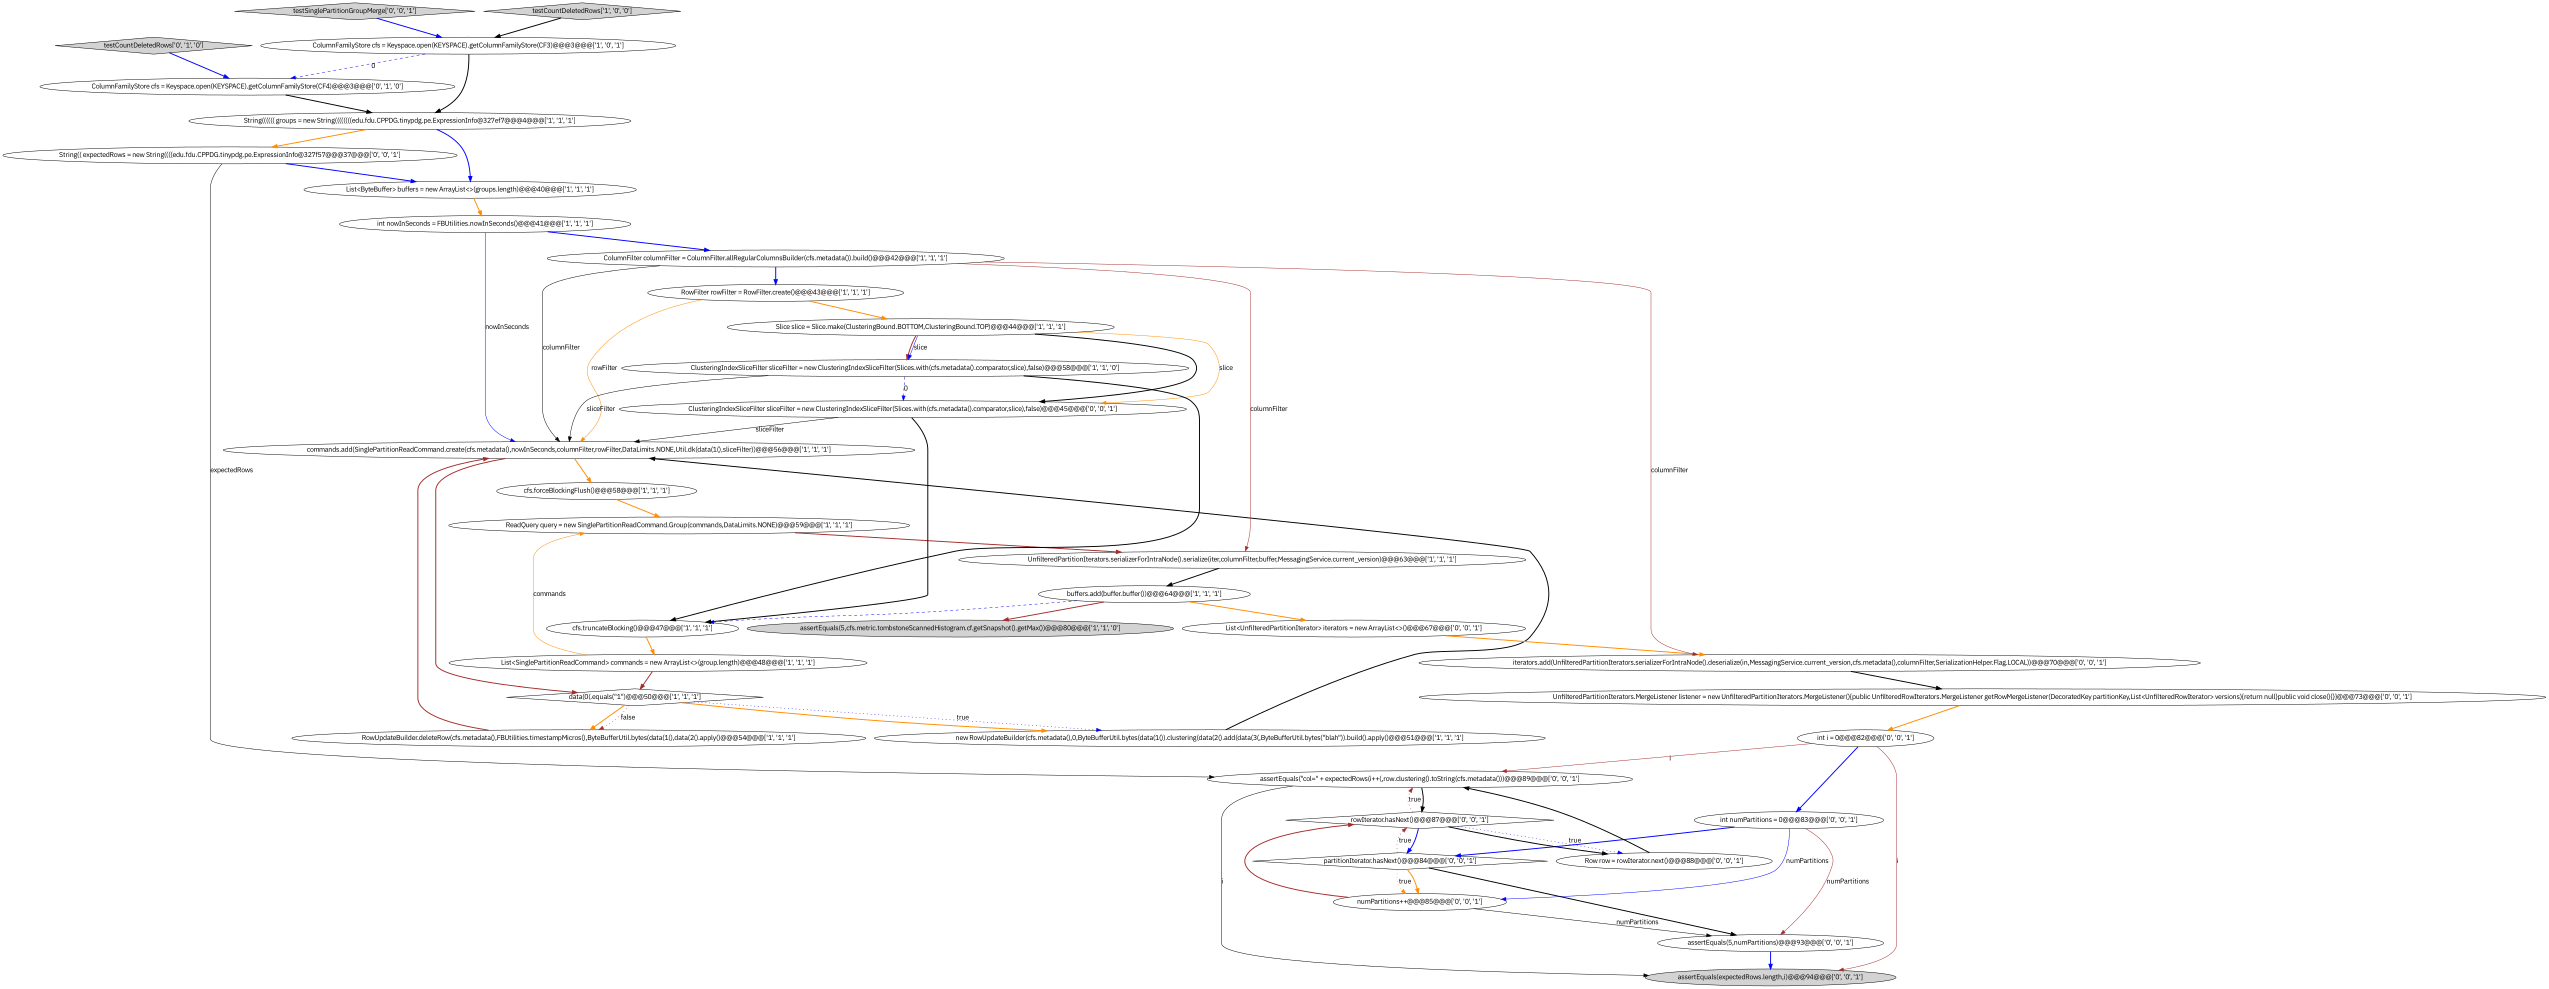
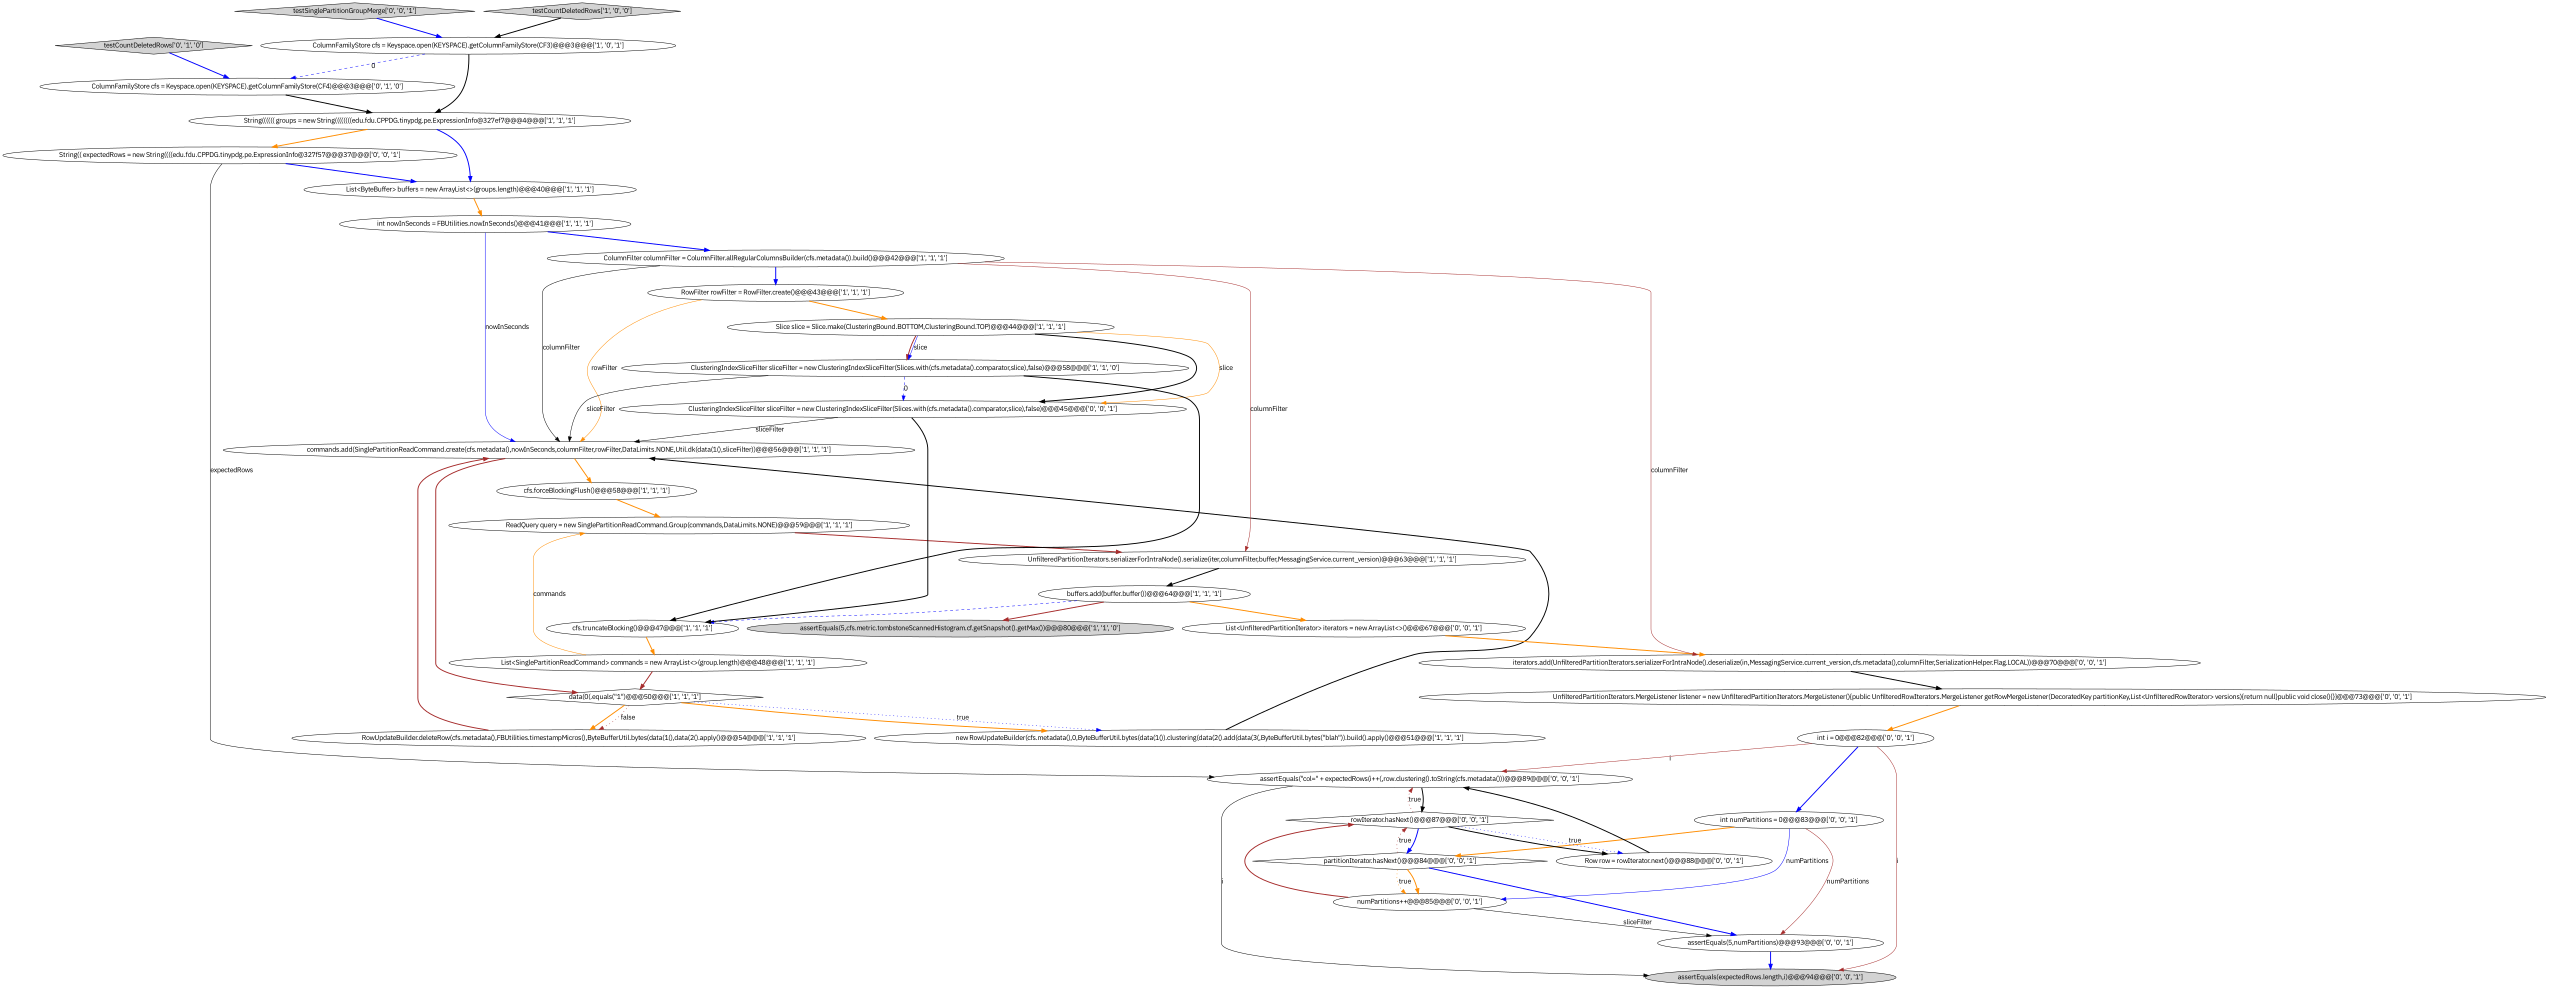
edge "int numPartitions = 0@@@83@@@['0', '0', '1']" -> "partitionIterator.hasNext()@@@84@@@['0', '0', '1']": color blue -> darkorange
edge "partitionIterator.hasNext()@@@84@@@['0', '0', '1']" -> "assertEquals(5,numPartitions)@@@93@@@['0', '0', '1']": color black -> blue
edge "numPartitions++@@@85@@@['0', '0', '1']" -> "assertEquals(5,numPartitions)@@@93@@@['0', '0', '1']": label "numPartitions" -> "sliceFilter"
